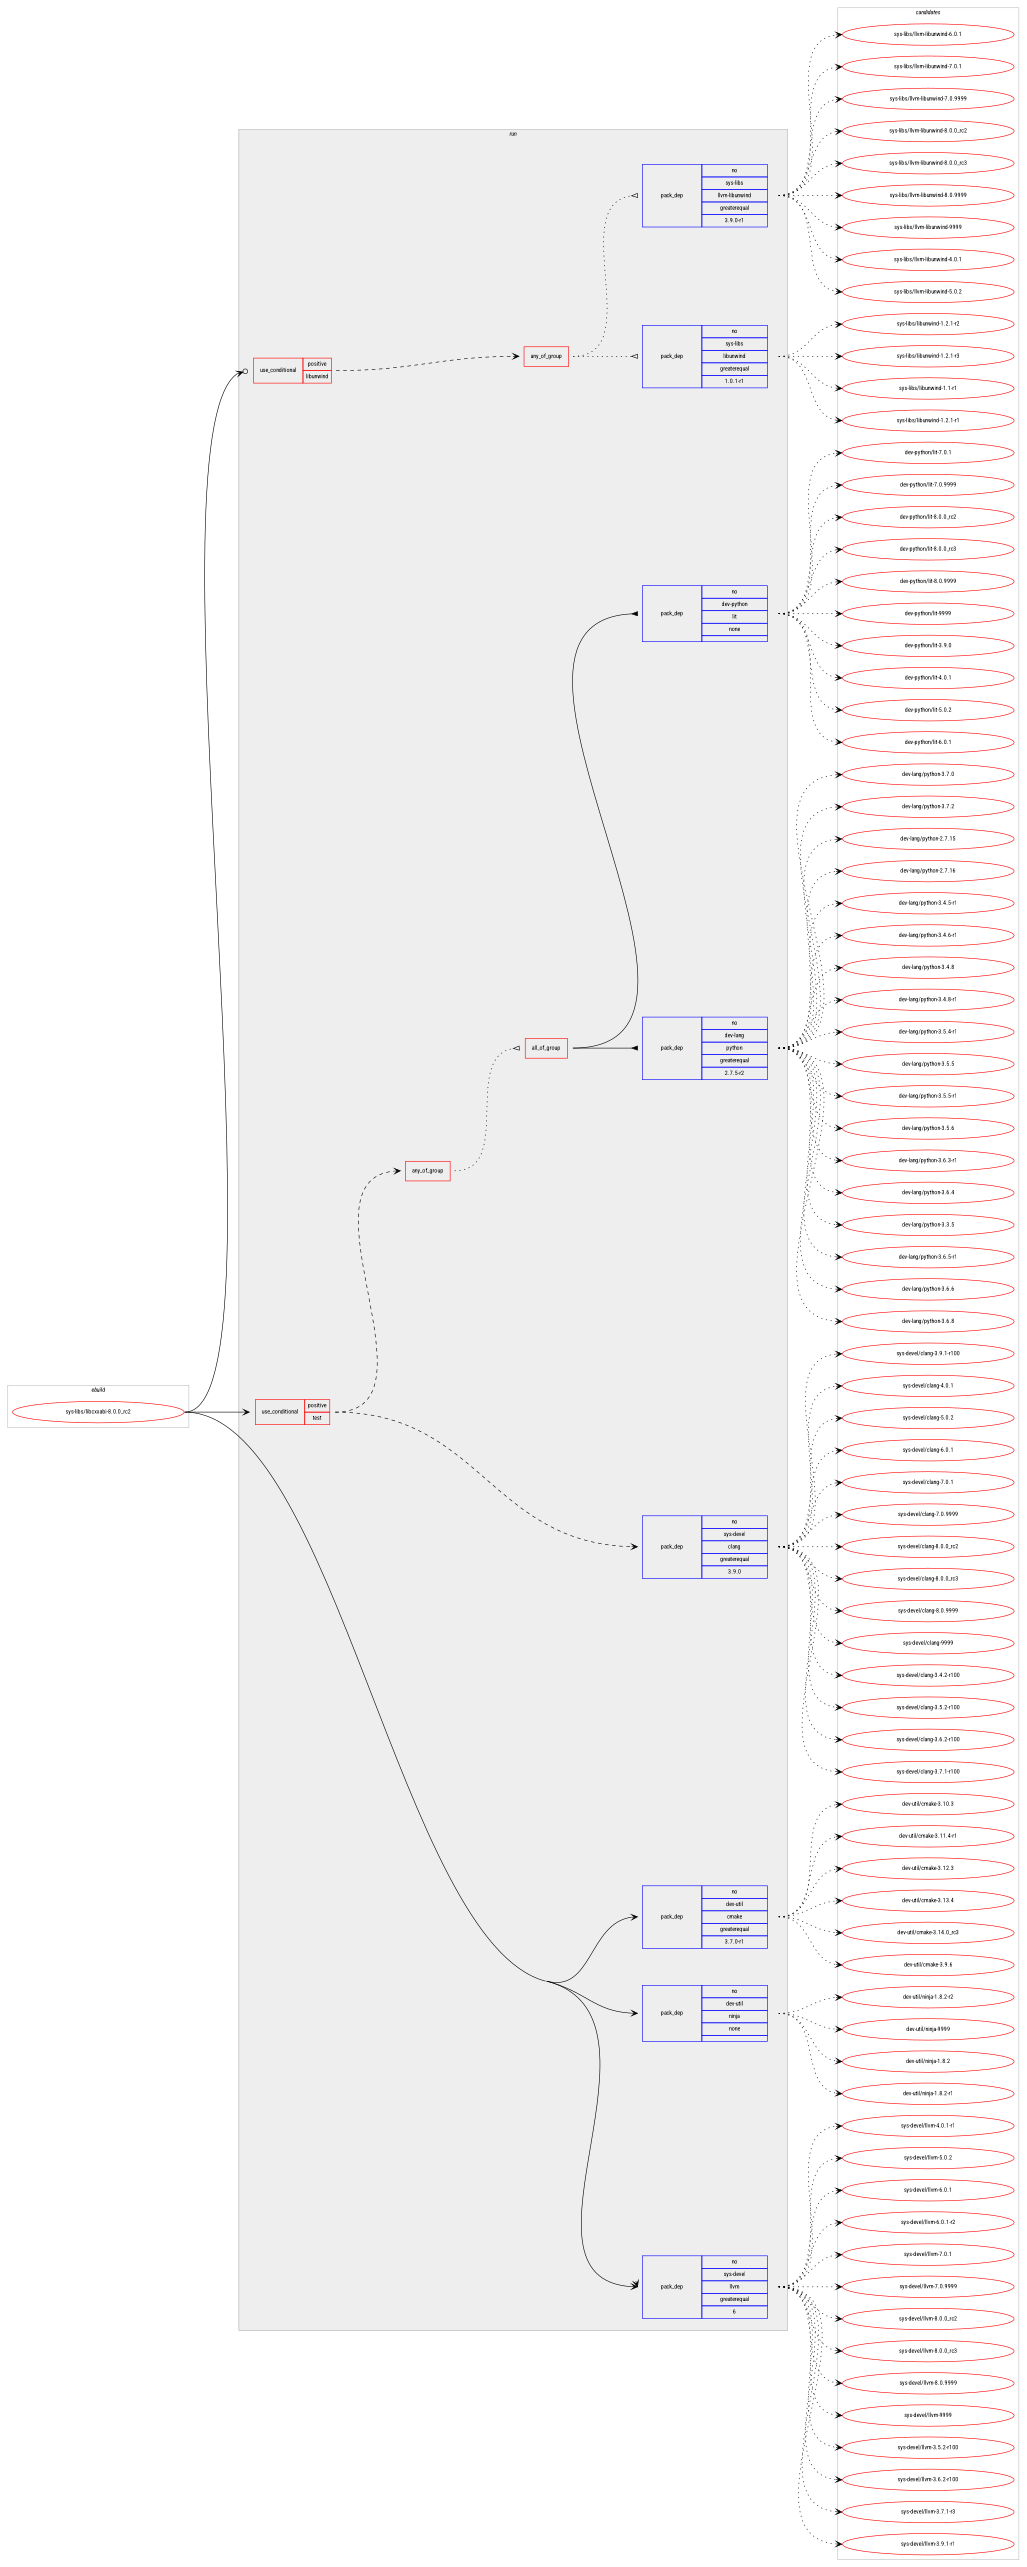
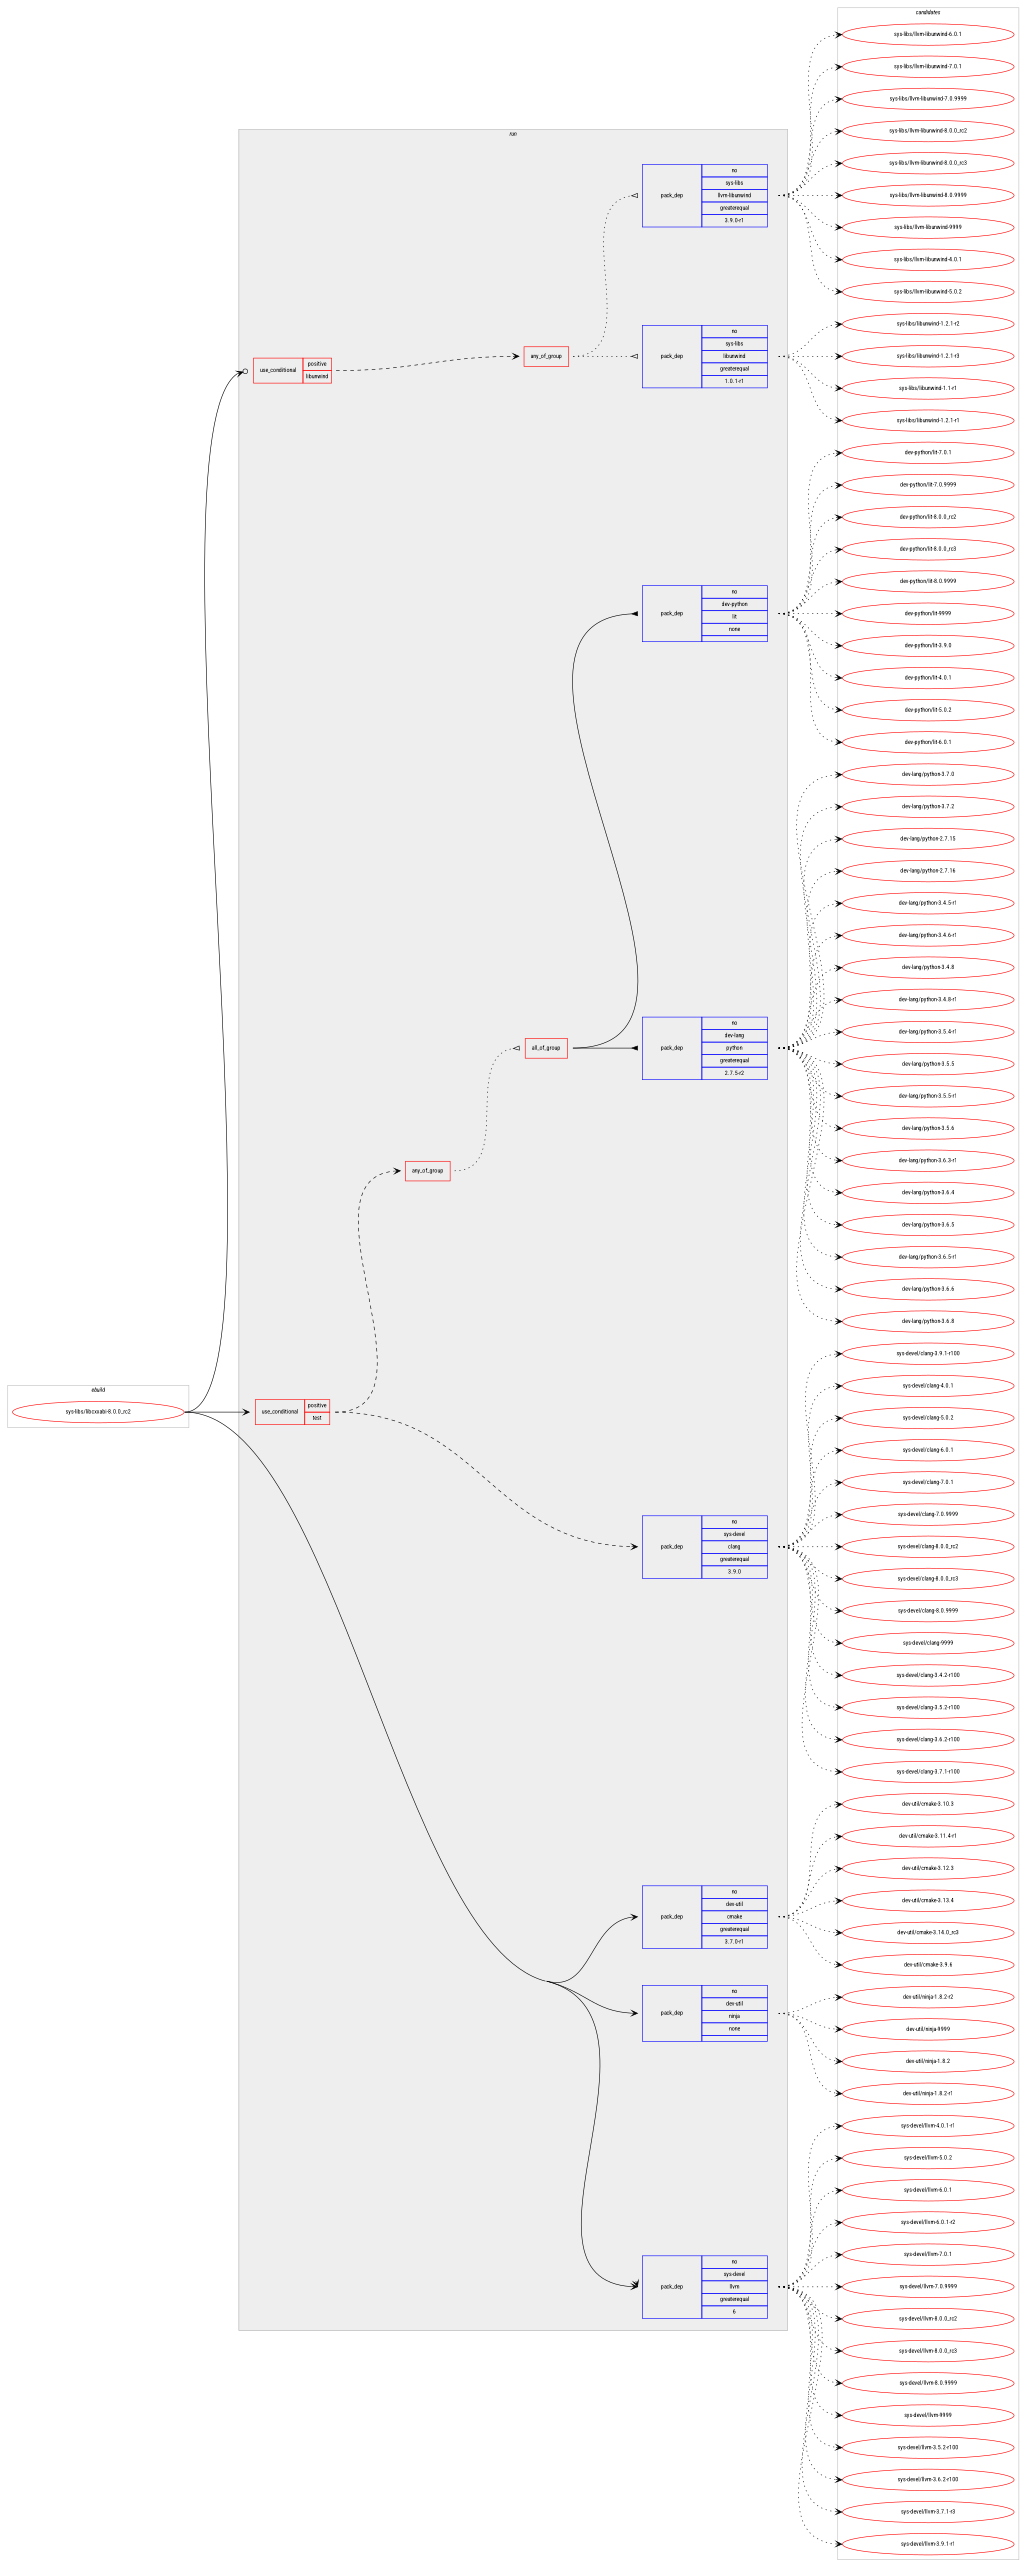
node "dev-lang/python-3.3.5": label "dev-lang/python-3.3.5" -> "dev-lang/python-3.6.5"
